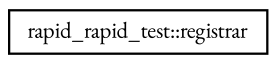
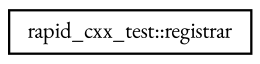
node "rapid_rapid_test::registrar": label "rapid_rapid_test::registrar" -> "rapid_cxx_test::registrar"
